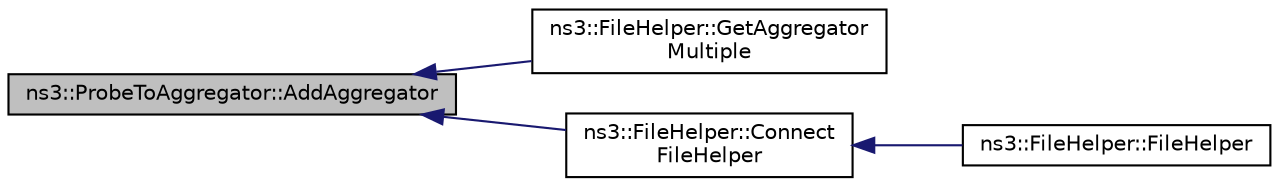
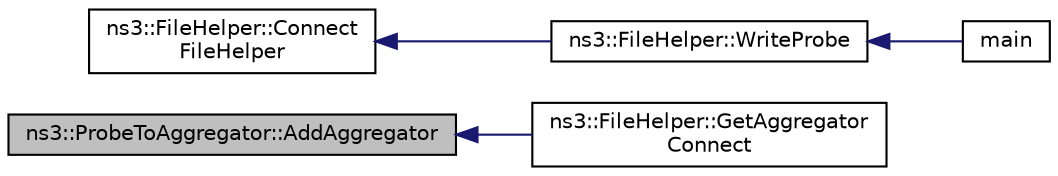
node "ns3::FileHelper::GetAggregator Multiple": label "ns3::FileHelper::GetAggregator Multiple" -> "ns3::FileHelper::GetAggregator Connect"
node "main": added
edge "ns3::FileHelper::Connect FileHelper" -> "ns3::ProbeToAggregator::AddAggregator": removed
node "ns3::FileHelper::FileHelper": label "ns3::FileHelper::FileHelper" -> "ns3::FileHelper::WriteProbe"
